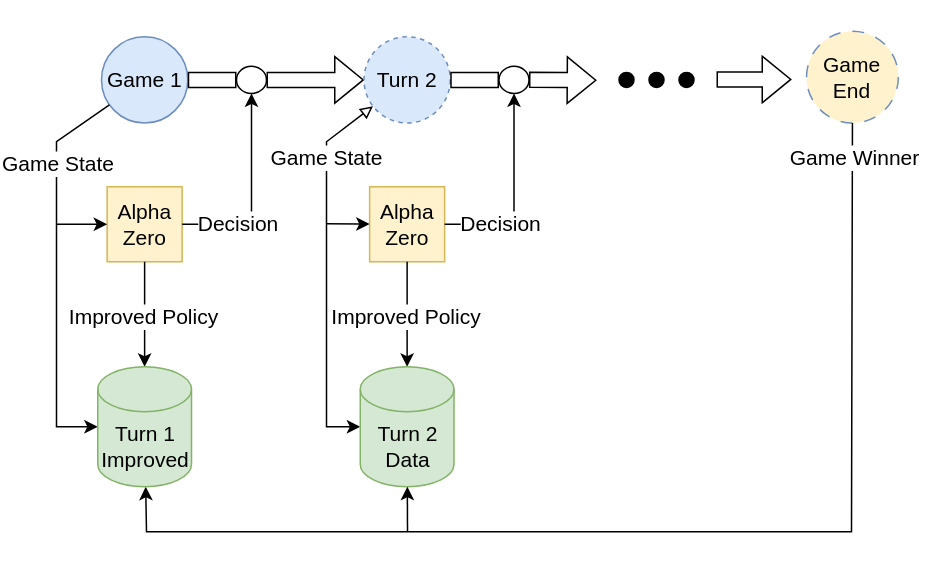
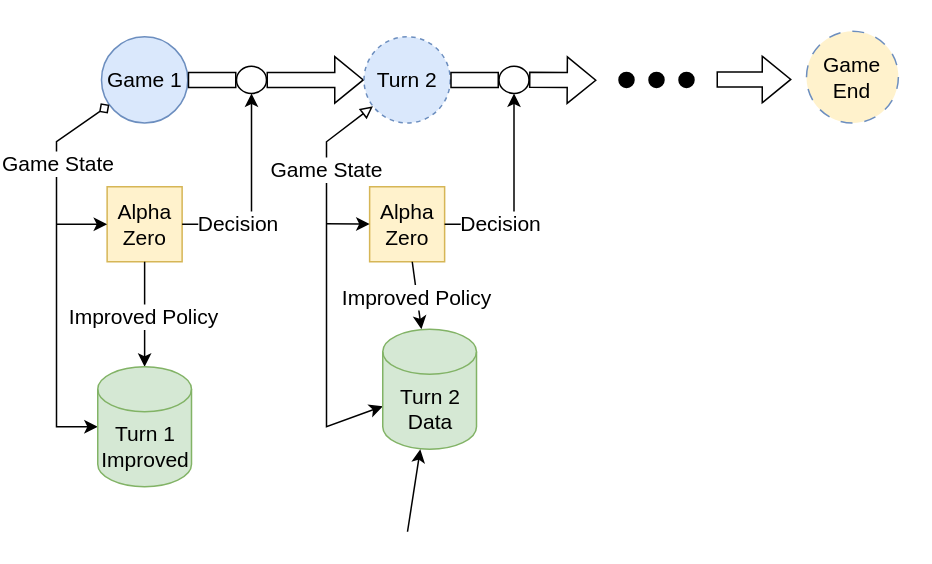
edge "Game 1" -> "Turn 1 Improved": arrowhead none -> diamond
node "Turn 2 Data": moved (407, 427) -> (429, 389)
edge "Game End" -> "Turn 1 Improved": removed, label "Game Winner"
